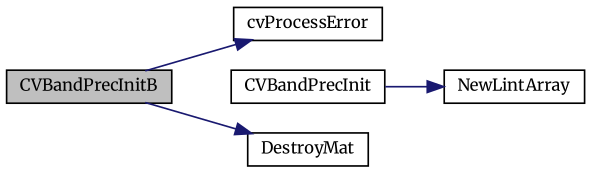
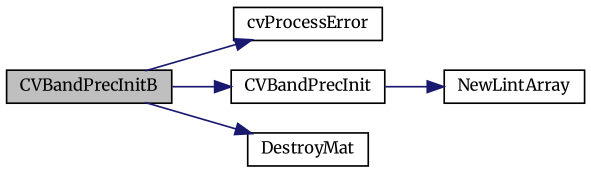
edge "CVBandPrecInitB" -> "CVBandPrecInit": added
